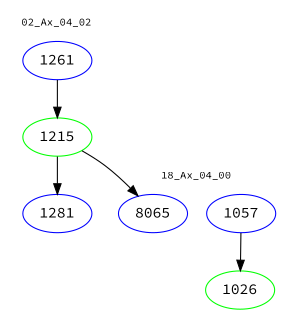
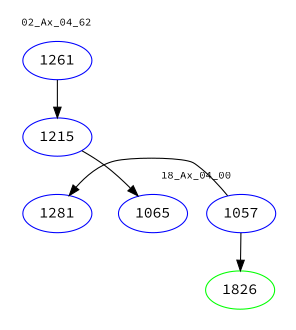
cluster "02_Ax_04_02": label "02_Ax_04_02" -> "02_Ax_04_62"
node "1215": color green -> blue
edge "1215" -> "1281": now "1057" -> "1281"
node "8065": label "8065" -> "1065"
node "1026": label "1026" -> "1826"
